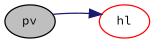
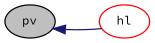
edge "pv" -> "hl": reversed
